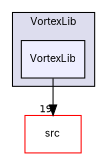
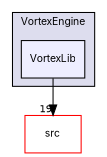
cluster "VortexLib": label "VortexLib" -> "VortexEngine"
